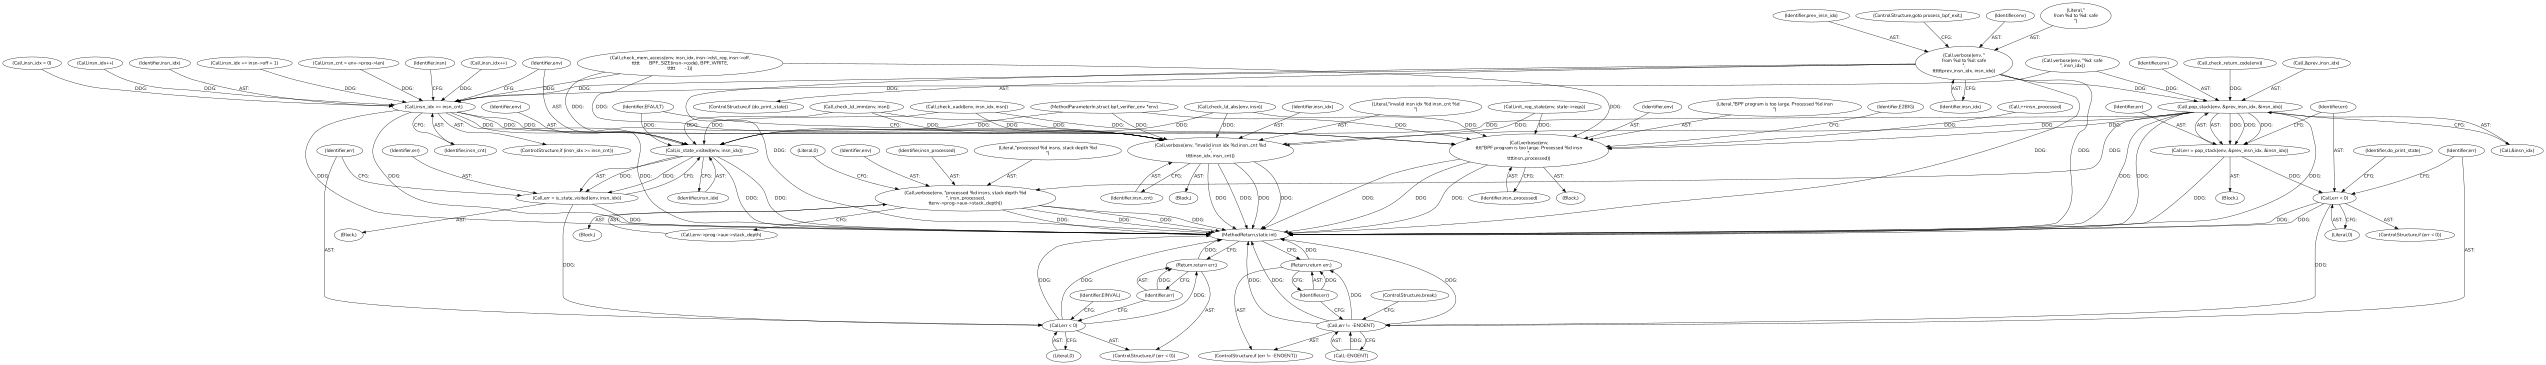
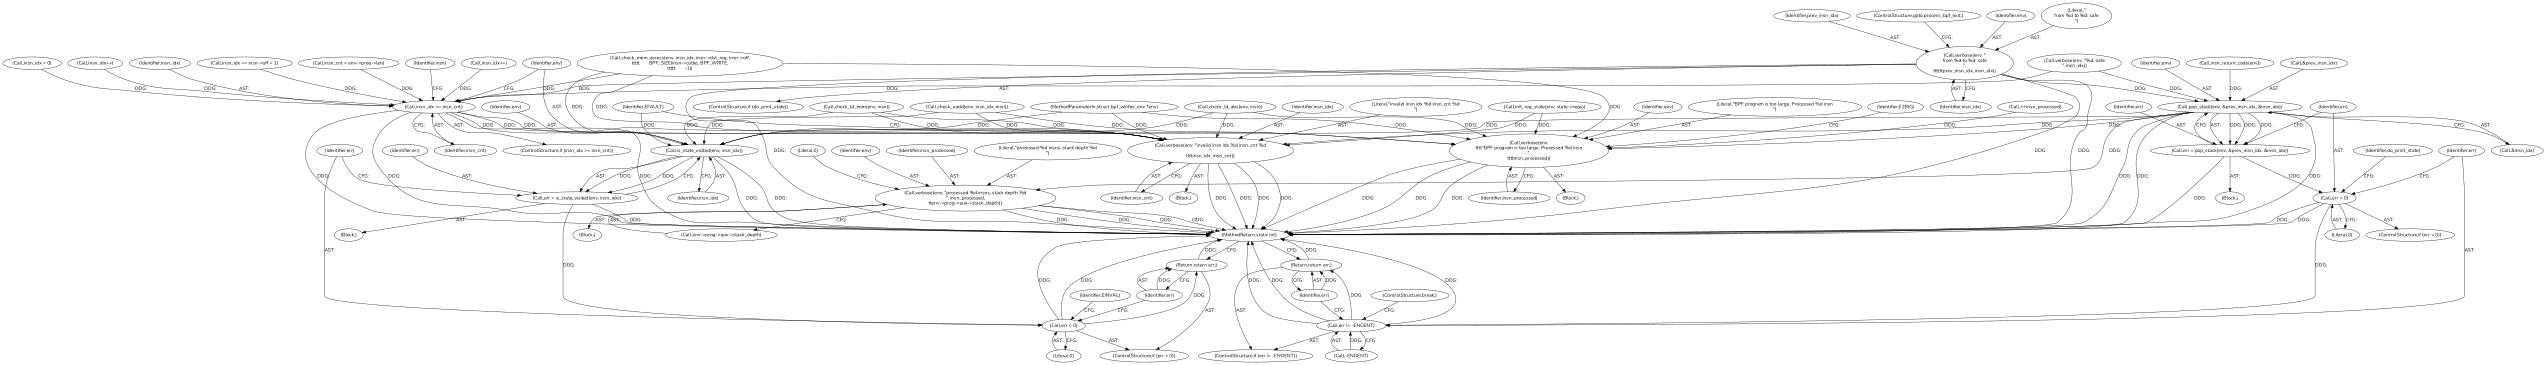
node "(Call,check_return_code(env))": label "(Call,check_return_code(env))" -> "(Call,insn_return_code(env))"
edge "(Call,err = pop_stack(env, &prev_insn_idx, &insn_idx))" -> "(Call,pop_stack(env, &prev_insn_idx, &insn_idx))": label "AST: " -> "CFG: "
